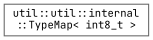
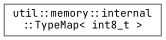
node "util::util::internal ::TypeMap< int8_t >": label "util::util::internal ::TypeMap< int8_t >" -> "util::memory::internal ::TypeMap< int8_t >"
